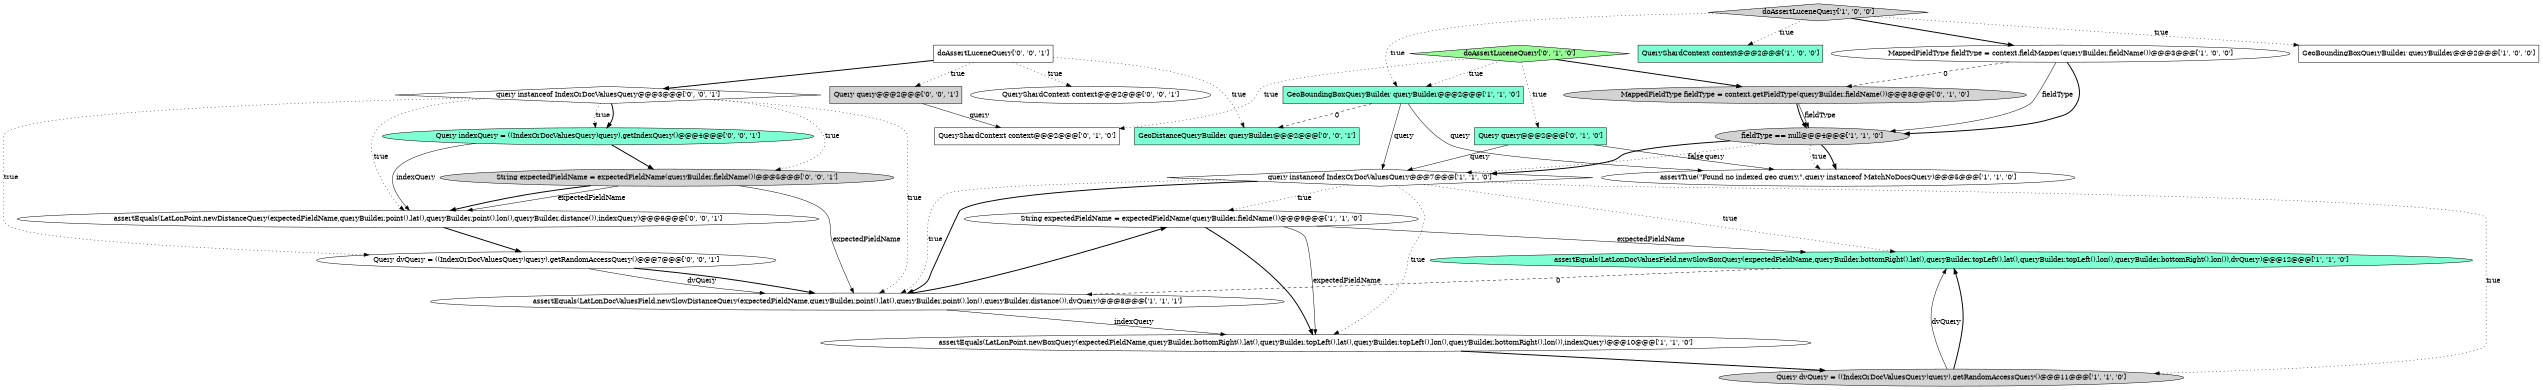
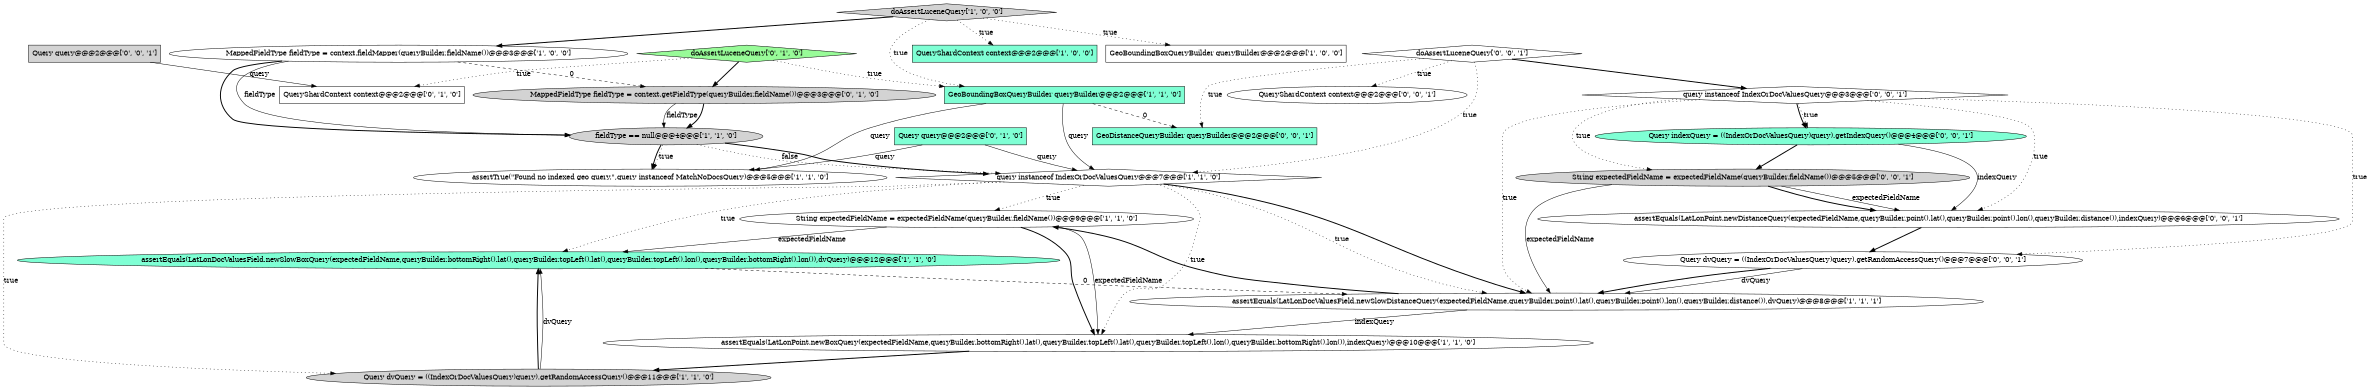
node "doAssertLuceneQuery['0', '0', '1']": shape box -> diamond
edge "doAssertLuceneQuery['0', '0', '1']" -> "Query query@@@2@@@['0', '0', '1']": now "doAssertLuceneQuery['0', '0', '1']" -> "query instanceof IndexOrDocValuesQuery@@@7@@@['1', '1', '0']"
edge "doAssertLuceneQuery['0', '1', '0']" -> "Query query@@@2@@@['0', '1', '0']": removed, label "true"
